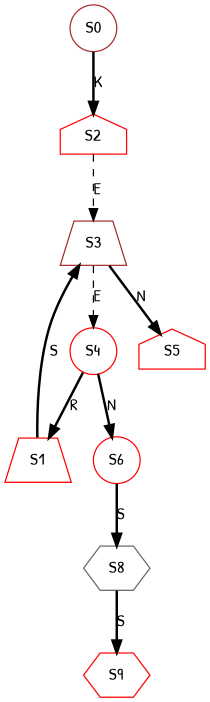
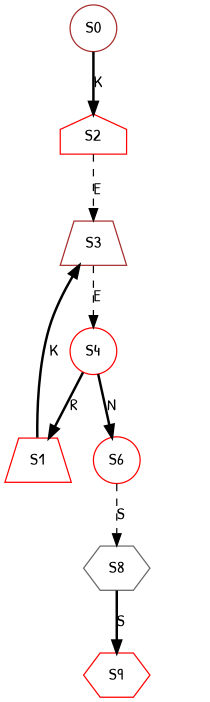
edge "S1" -> "S3": label "S" -> "K"
node "S5": removed
edge "S6" -> "S8": style bold -> dashed
